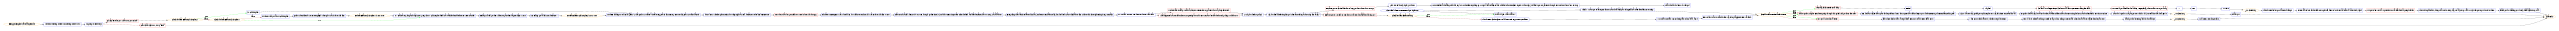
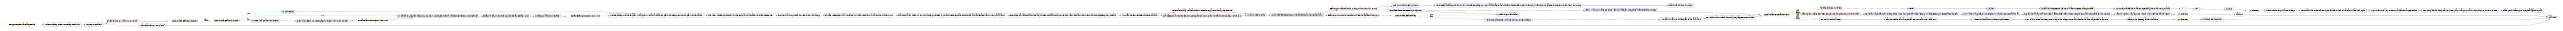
node "I actually think Lettie could help.": label "I actually think Lettie could help." -> "I actually think How could help."
edge "Check boolean EleanorChristopher2" -> "So. Christopher.": now "Check boolean EleanorChristopher1" -> "So. Christopher."
